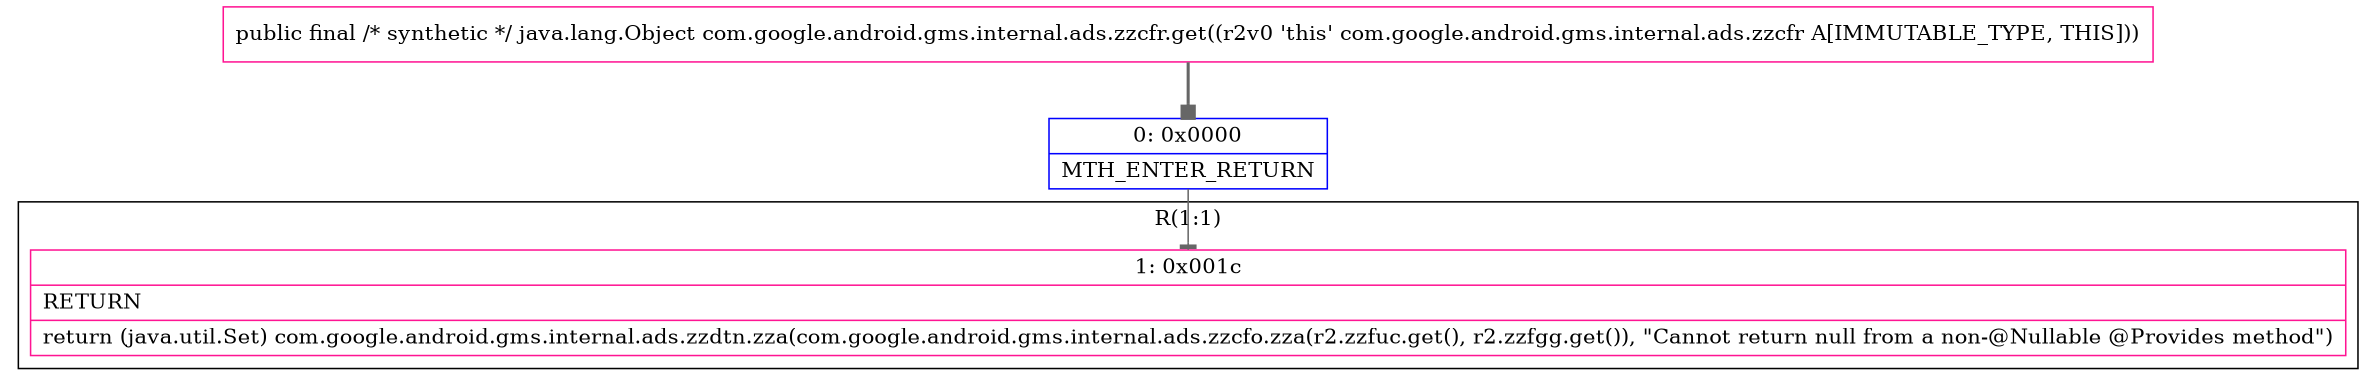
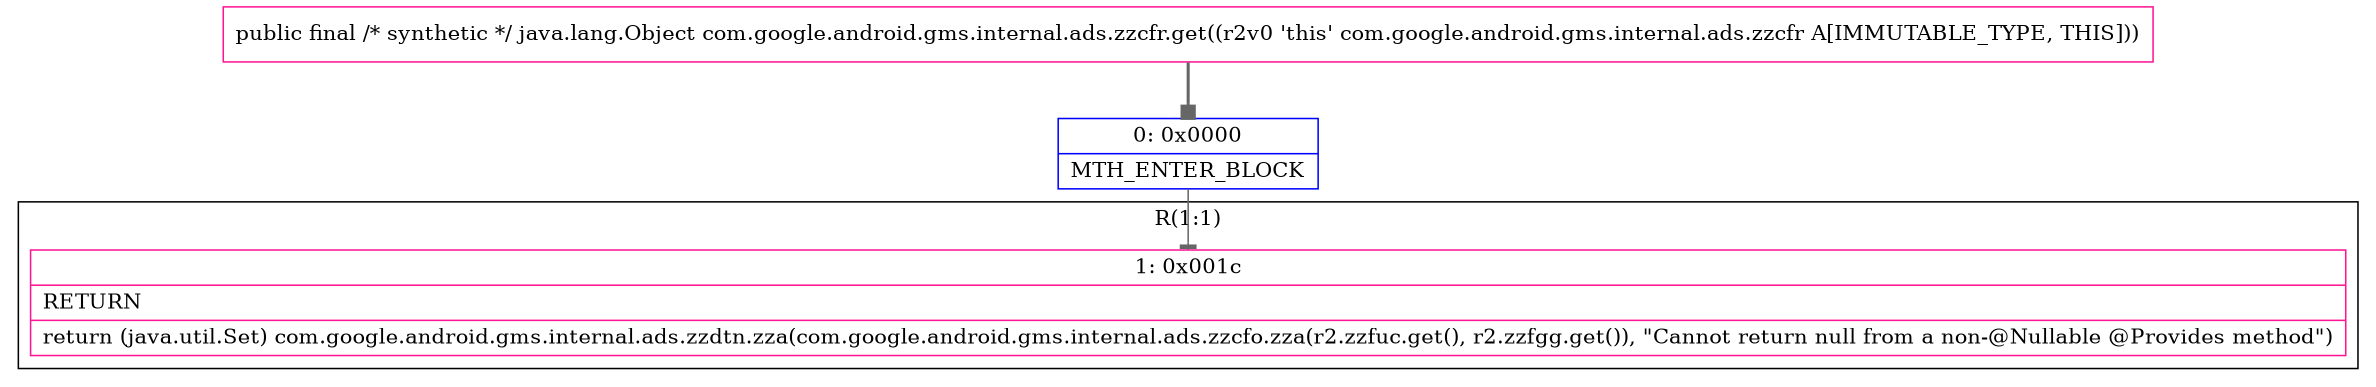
node "0: 0x0000": text "MTH_ENTER_RETURN" -> "MTH_ENTER_BLOCK"
